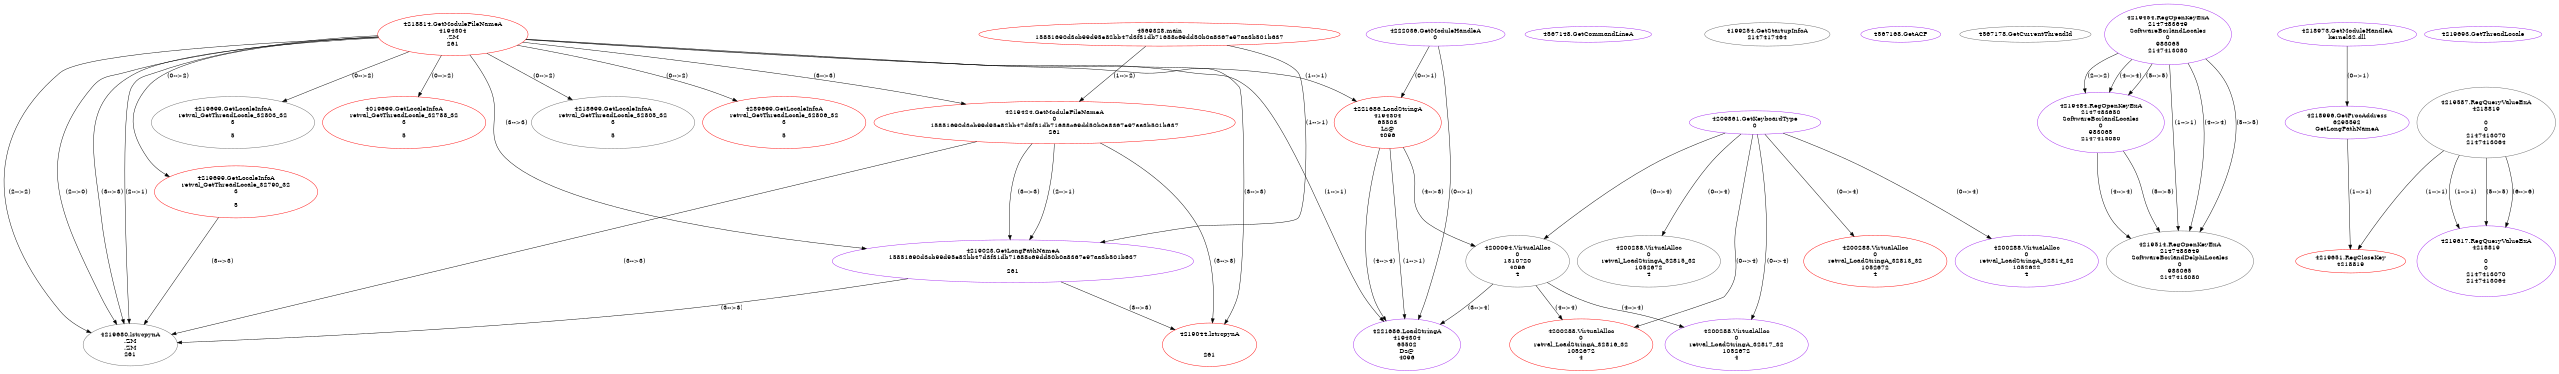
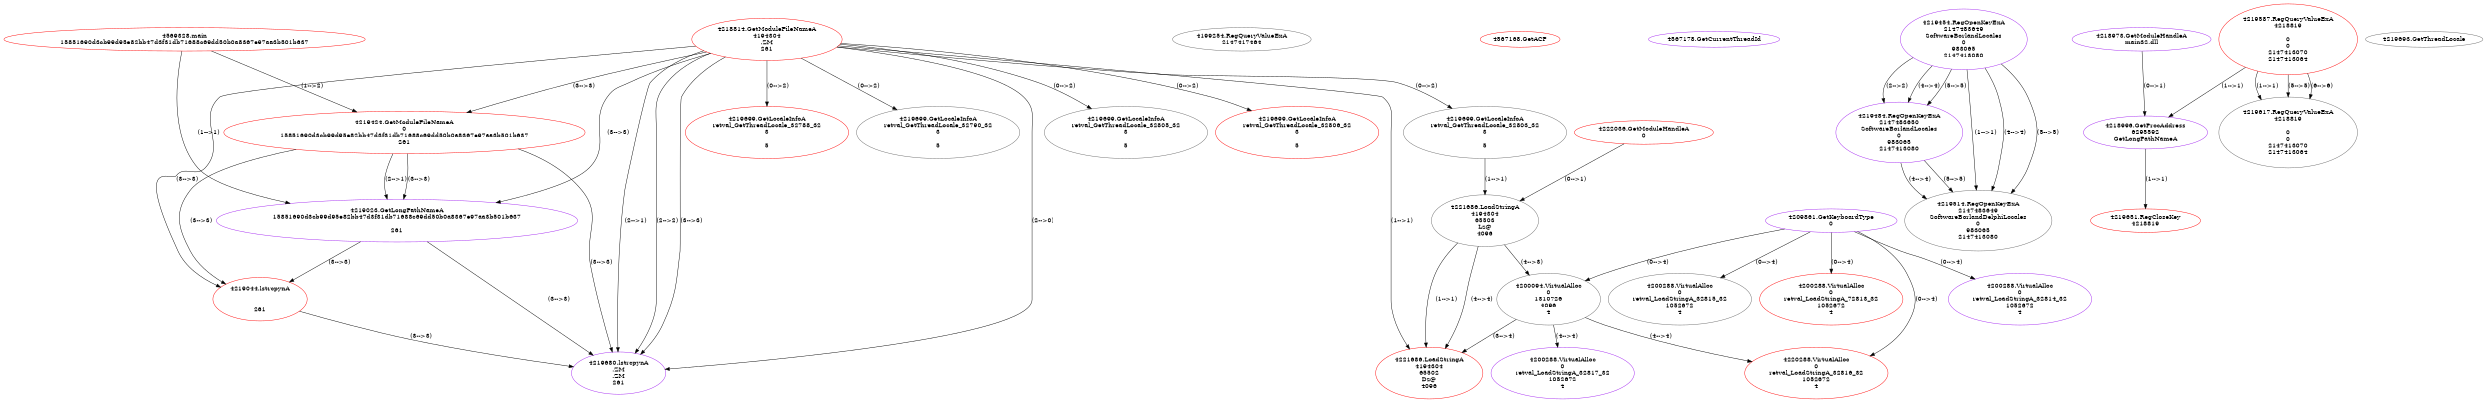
node "4222036.GetModuleHandleA 0": color purple -> red
node "4567148.GetCommandLineA": removed
node "4199254.GetStartupInfoA 2147417464": label "4199254.GetStartupInfoA 2147417464" -> "4199254.RegQueryValueExA 2147417464"
node "4567168.GetACP": color purple -> red
node "4567178.GetCurrentThreadId": color gray40 -> purple
node "4218973.GetModuleHandleA kernel32.dll": label "4218973.GetModuleHandleA kernel32.dll" -> "4218973.GetModuleHandleA main32.dll"
node "4219693.GetThreadLocale": color purple -> gray40
edge "4218814.GetModuleFileNameA 4194304 .ZM 261" -> "4221686.LoadStringA 4194304 65503 Lz@ 4096": now "4219699.GetLocaleInfoA retval_GetThreadLocale_32803_32 3 5" -> "4221686.LoadStringA 4194304 65503 Lz@ 4096"
node "4019699.GetLocaleInfoA retval_GetThreadLocale_32788_32 3 5": label "4019699.GetLocaleInfoA retval_GetThreadLocale_32788_32 3 5" -> "4219699.GetLocaleInfoA retval_GetThreadLocale_32788_32 3 5"
node "4218699.GetLocaleInfoA retval_GetThreadLocale_32805_32 3 5": label "4218699.GetLocaleInfoA retval_GetThreadLocale_32805_32 3 5" -> "4219699.GetLocaleInfoA retval_GetThreadLocale_32805_32 3 5"
node "4289699.GetLocaleInfoA retval_GetThreadLocale_32806_32 3 5": label "4289699.GetLocaleInfoA retval_GetThreadLocale_32806_32 3 5" -> "4219699.GetLocaleInfoA retval_GetThreadLocale_32806_32 3 5"
node "4221686.LoadStringA 4194304 65503 Lz@ 4096": color red -> gray40
node "4219587.RegQueryValueExA 4218819 0 0 2147413070 2147413064": color gray40 -> red
edge "4222036.GetModuleHandleA 0" -> "4221686.LoadStringA 4194304 65502 Dz@ 4096": removed, label "(0-->1)"
node "4219699.GetLocaleInfoA retval_GetThreadLocale_32790_32 3 5": color red -> gray40
edge "4219587.RegQueryValueExA 4218819 0 0 2147413070 2147413064" -> "4219651.RegCloseKey 4218819": now "4219587.RegQueryValueExA 4218819 0 0 2147413070 2147413064" -> "4218996.GetProcAddress 6295592 GetLongPathNameA"
edge "4209861.GetKeyboardType 0" -> "4200288.VirtualAlloc 0 retval_LoadStringA_32817_32 1052672 4": removed, label "(0-->4)"
node "4200094.VirtualAlloc 0 1310720 4096 4": label "4200094.VirtualAlloc 0 1310720 4096 4" -> "4200094.VirtualAlloc 0 1310726 4096 4"
node "4200288.VirtualAlloc 0 retval_LoadStringA_32813_32 1052672 4": label "4200288.VirtualAlloc 0 retval_LoadStringA_32813_32 1052672 4" -> "4200288.VirtualAlloc 0 retval_LoadStringA_72813_32 1052672 4"
node "4200288.VirtualAlloc 0 retval_LoadStringA_32814_32 1052622 4": label "4200288.VirtualAlloc 0 retval_LoadStringA_32814_32 1052622 4" -> "4200288.VirtualAlloc 0 retval_LoadStringA_32814_32 1052672 4"
node "4219617.RegQueryValueExA 4218819 0 0 2147413070 2147413064": color purple -> gray40
edge "4219699.GetLocaleInfoA retval_GetThreadLocale_32790_32 3 5" -> "4219680.lstrcpynA .ZM .ZM 261": now "4219044.lstrcpynA 261" -> "4219680.lstrcpynA .ZM .ZM 261"
node "4219680.lstrcpynA .ZM .ZM 261": color gray40 -> purple
node "4221686.LoadStringA 4194304 65502 Dz@ 4096": color purple -> red
node "4200288.VirtualAlloc 0 retval_LoadStringA_32816_32 1052672 4": label "4200288.VirtualAlloc 0 retval_LoadStringA_32816_32 1052672 4" -> "4220288.VirtualAlloc 0 retval_LoadStringA_32816_32 1052672 4"
